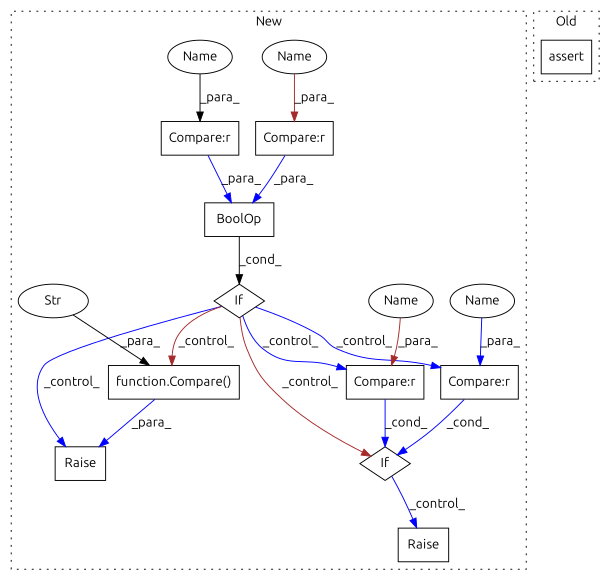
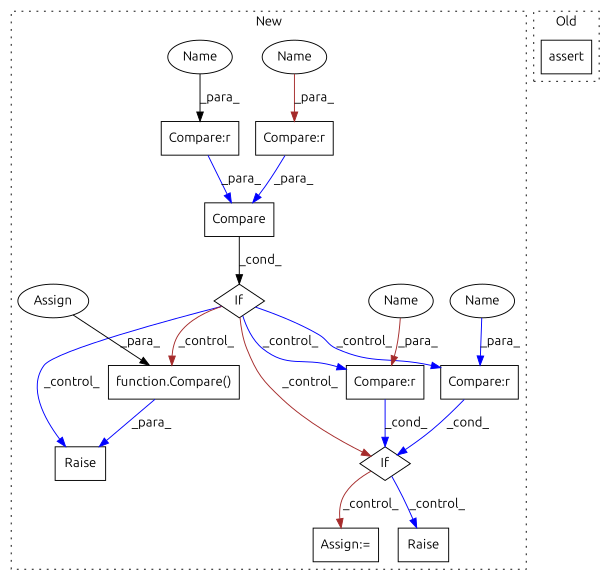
node "BoolOp": label "BoolOp" -> "Compare"
node "Str": label "Str" -> "Assign"
node "Assign:=": added
